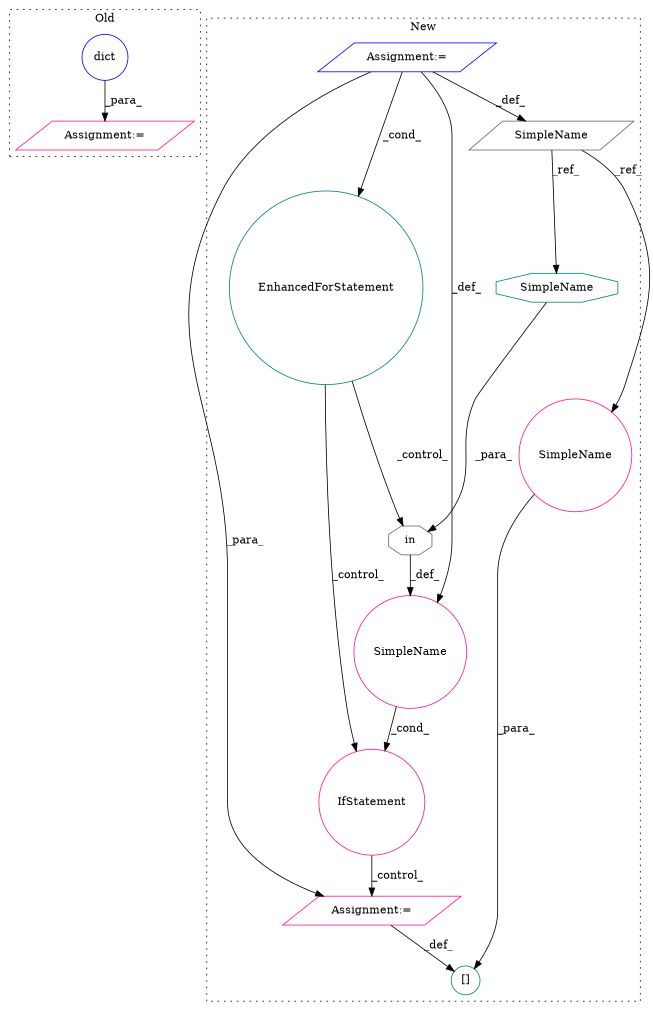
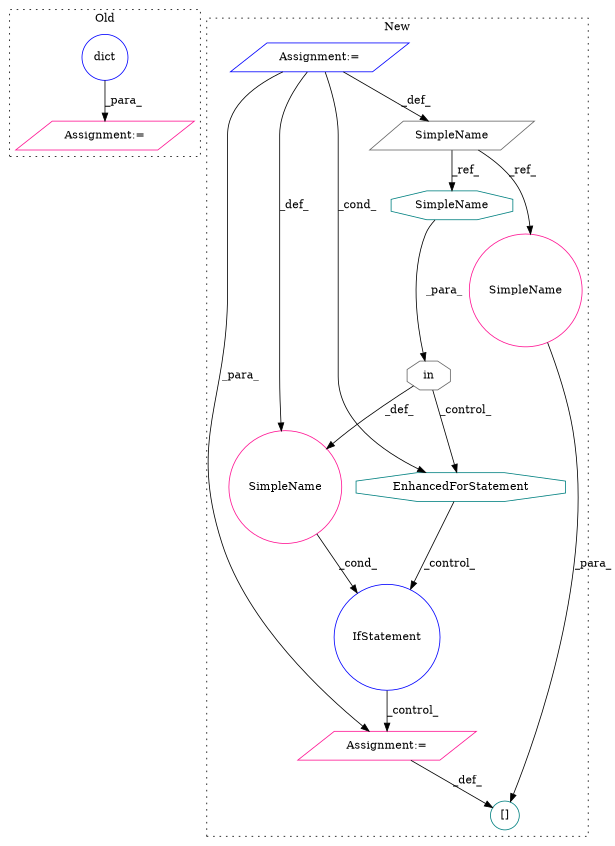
node "EnhancedForStatement": shape circle -> octagon
edge "EnhancedForStatement" -> "in": reversed
node "IfStatement": color deeppink -> blue
